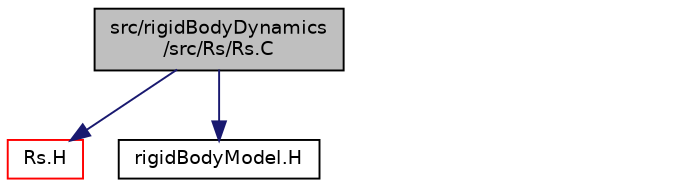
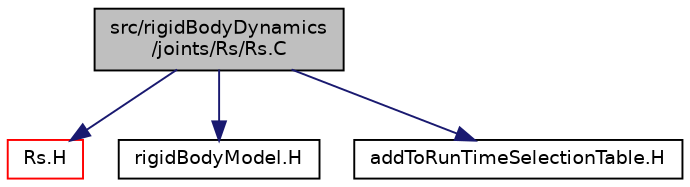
node "src/rigidBodyDynamics /src/Rs/Rs.C": label "src/rigidBodyDynamics /src/Rs/Rs.C" -> "src/rigidBodyDynamics /joints/Rs/Rs.C"
node "addToRunTimeSelectionTable.H": added
